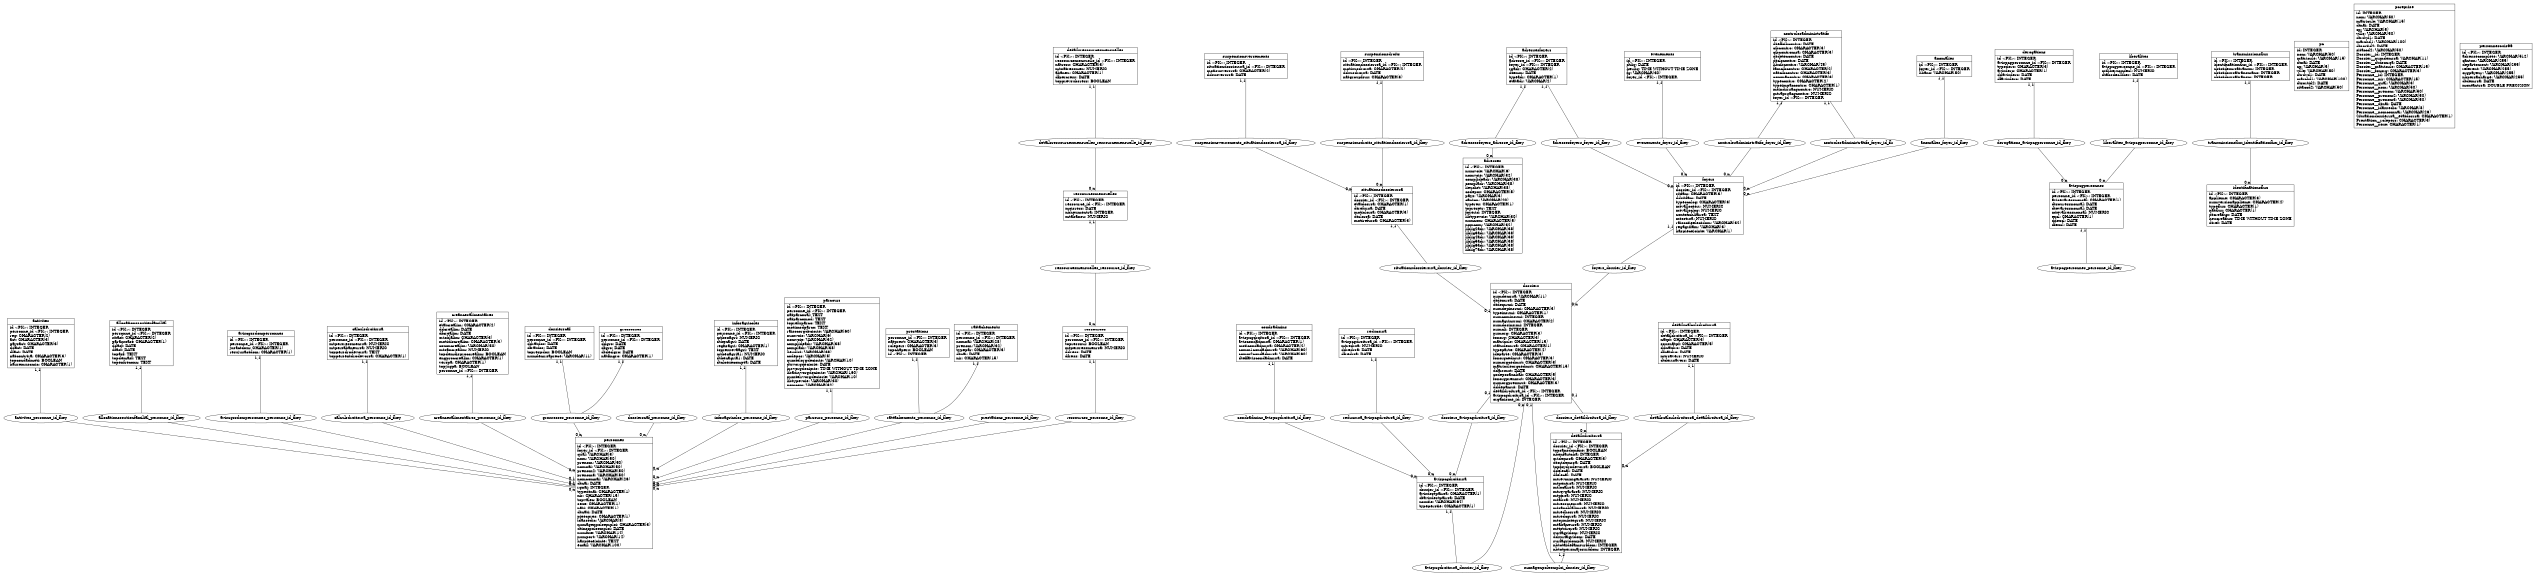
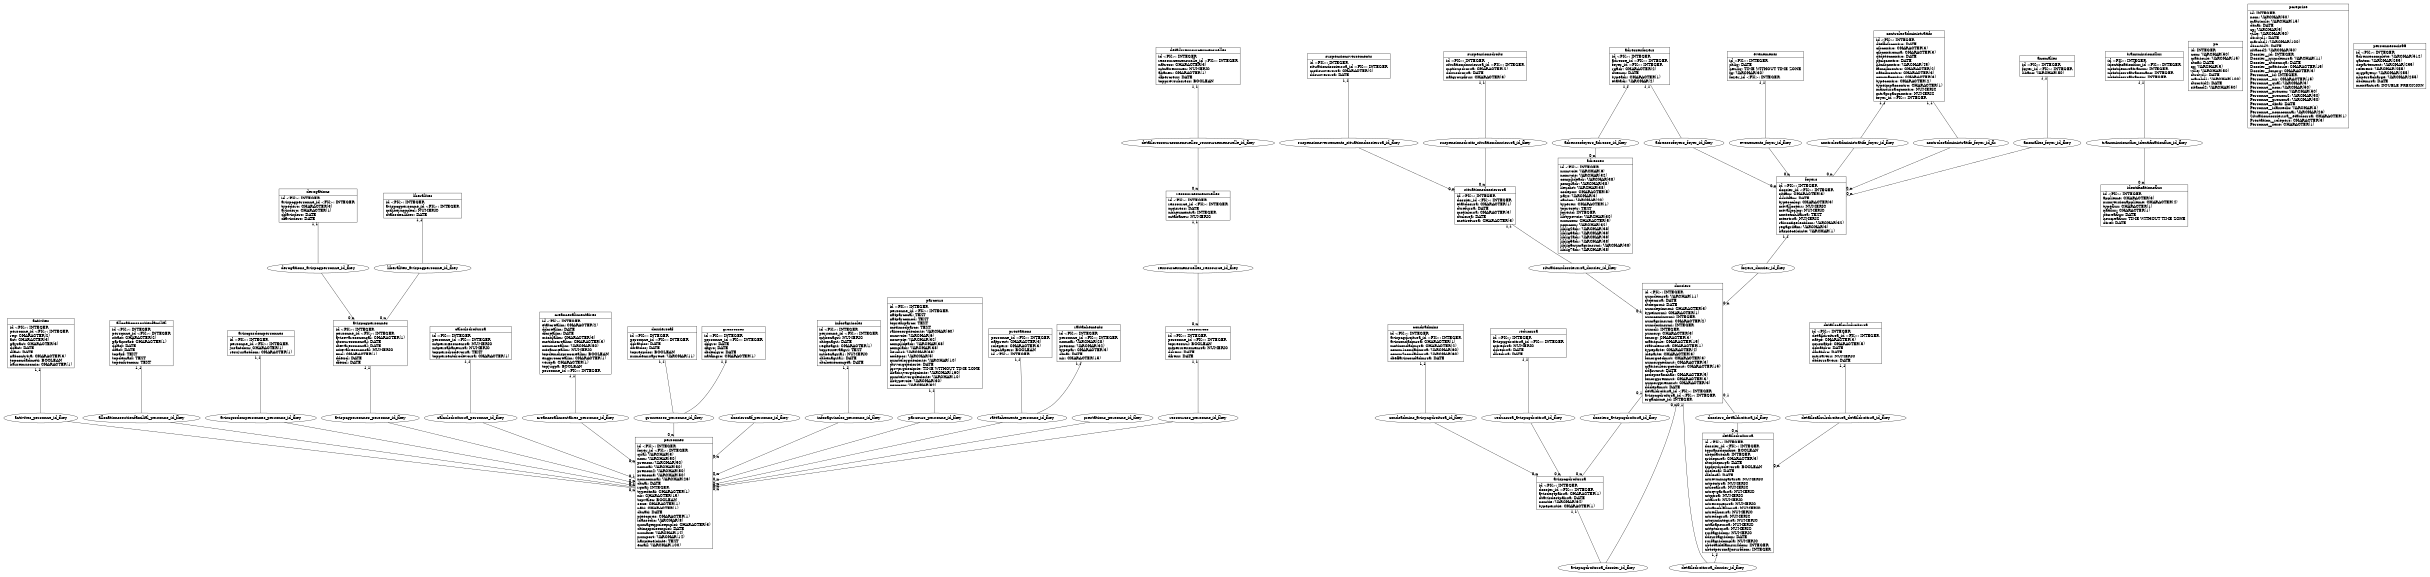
node "adresses": text "liblig6adr: VARCHAR(38)" -> "liblig6numagrinsrmi: VARCHAR(38)"
edge "avispcgpersonnes_personne_id_fkey" -- "personnes": added
node "numagenpoleemploi_dossier_id_fkey": label "numagenpoleemploi_dossier_id_fkey" -> "detailsdroitsrsa_dossier_id_fkey"
